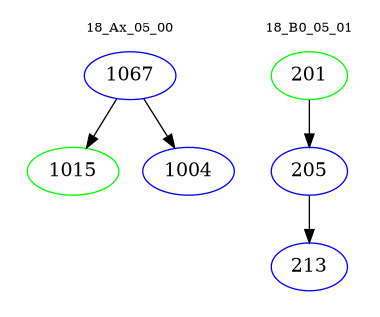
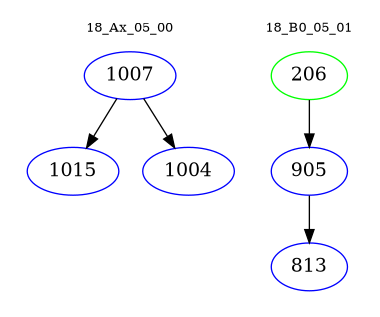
node "1067": label "1067" -> "1007"
node "201": label "201" -> "206"
node "1015": color green -> blue
node "205": label "205" -> "905"
node "213": label "213" -> "813"
